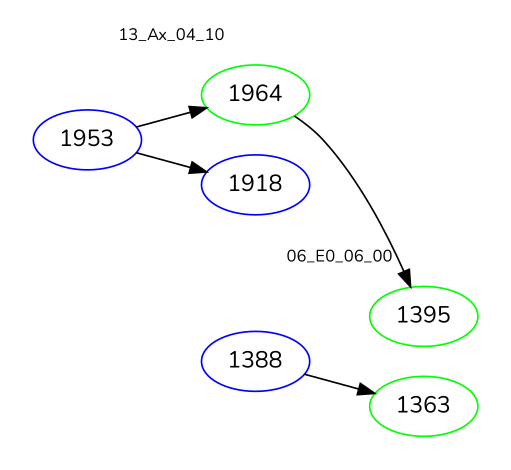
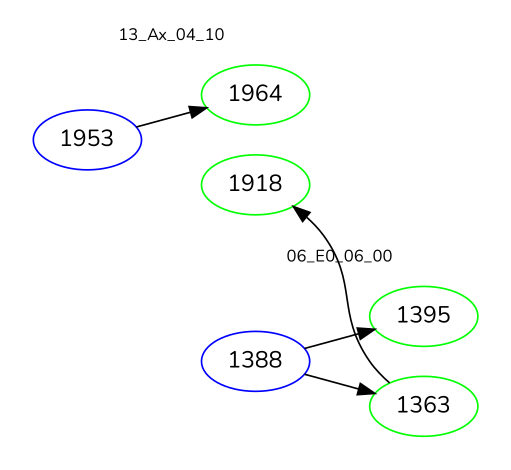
edge "1953" -> "1918": now "1363" -> "1918"
node "1918": color blue -> green
edge "1964" -> "1395": now "1388" -> "1395"
